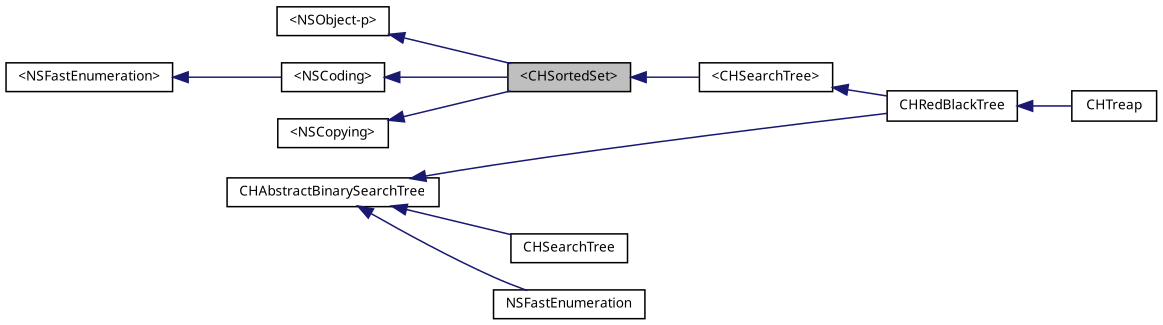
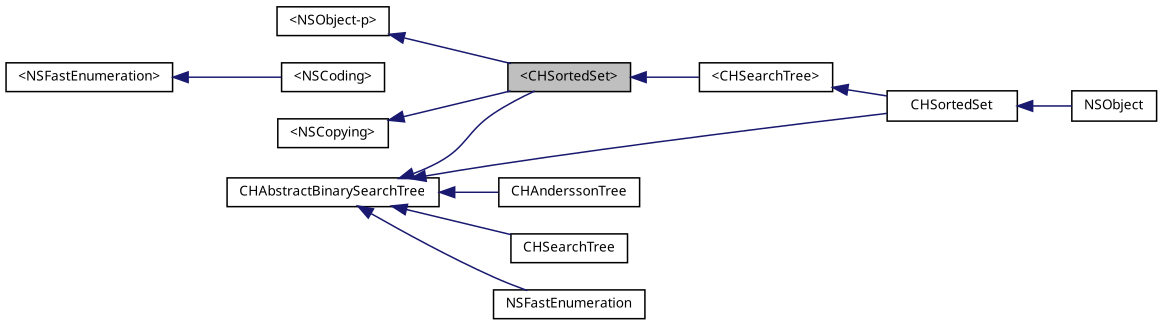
edge "<CHSortedSet>" -> "<NSCoding>": now "<CHSortedSet>" -> "CHAbstractBinarySearchTree"
node "CHRedBlackTree": label "CHRedBlackTree" -> "CHSortedSet"
node "CHTreap": label "CHTreap" -> "NSObject"
node "CHAnderssonTree": added
